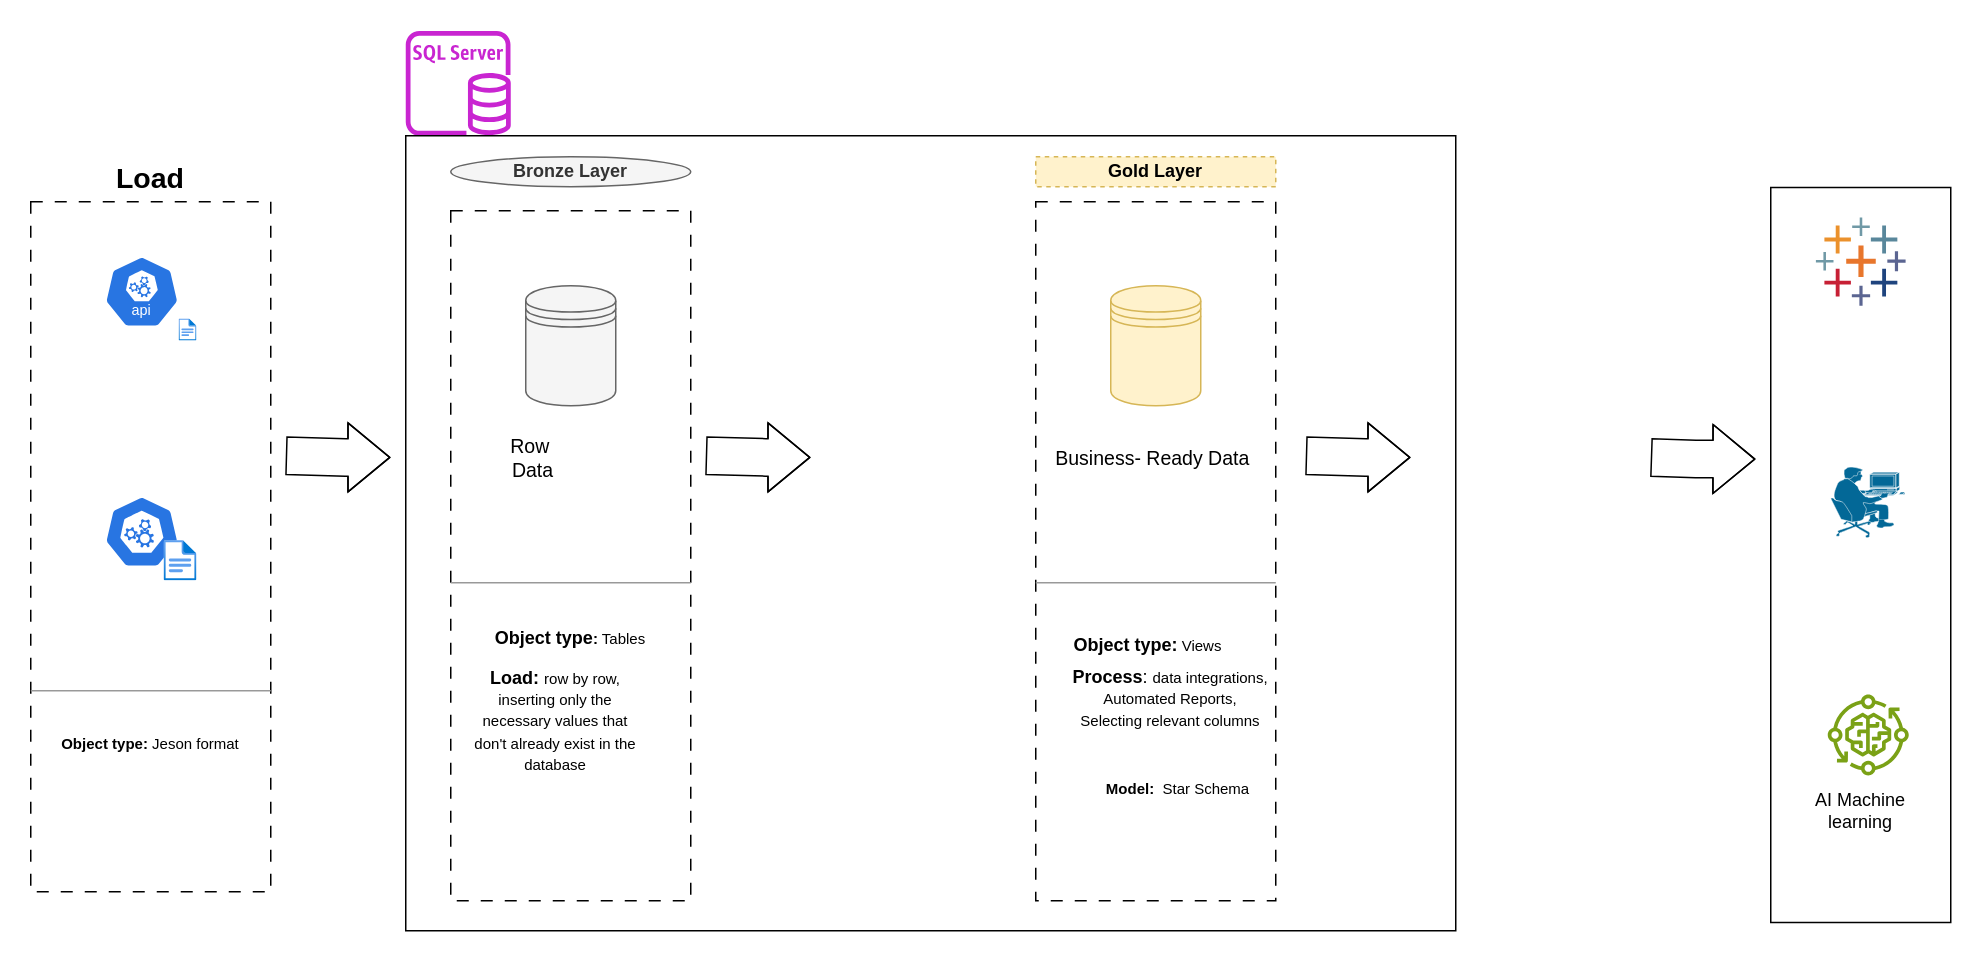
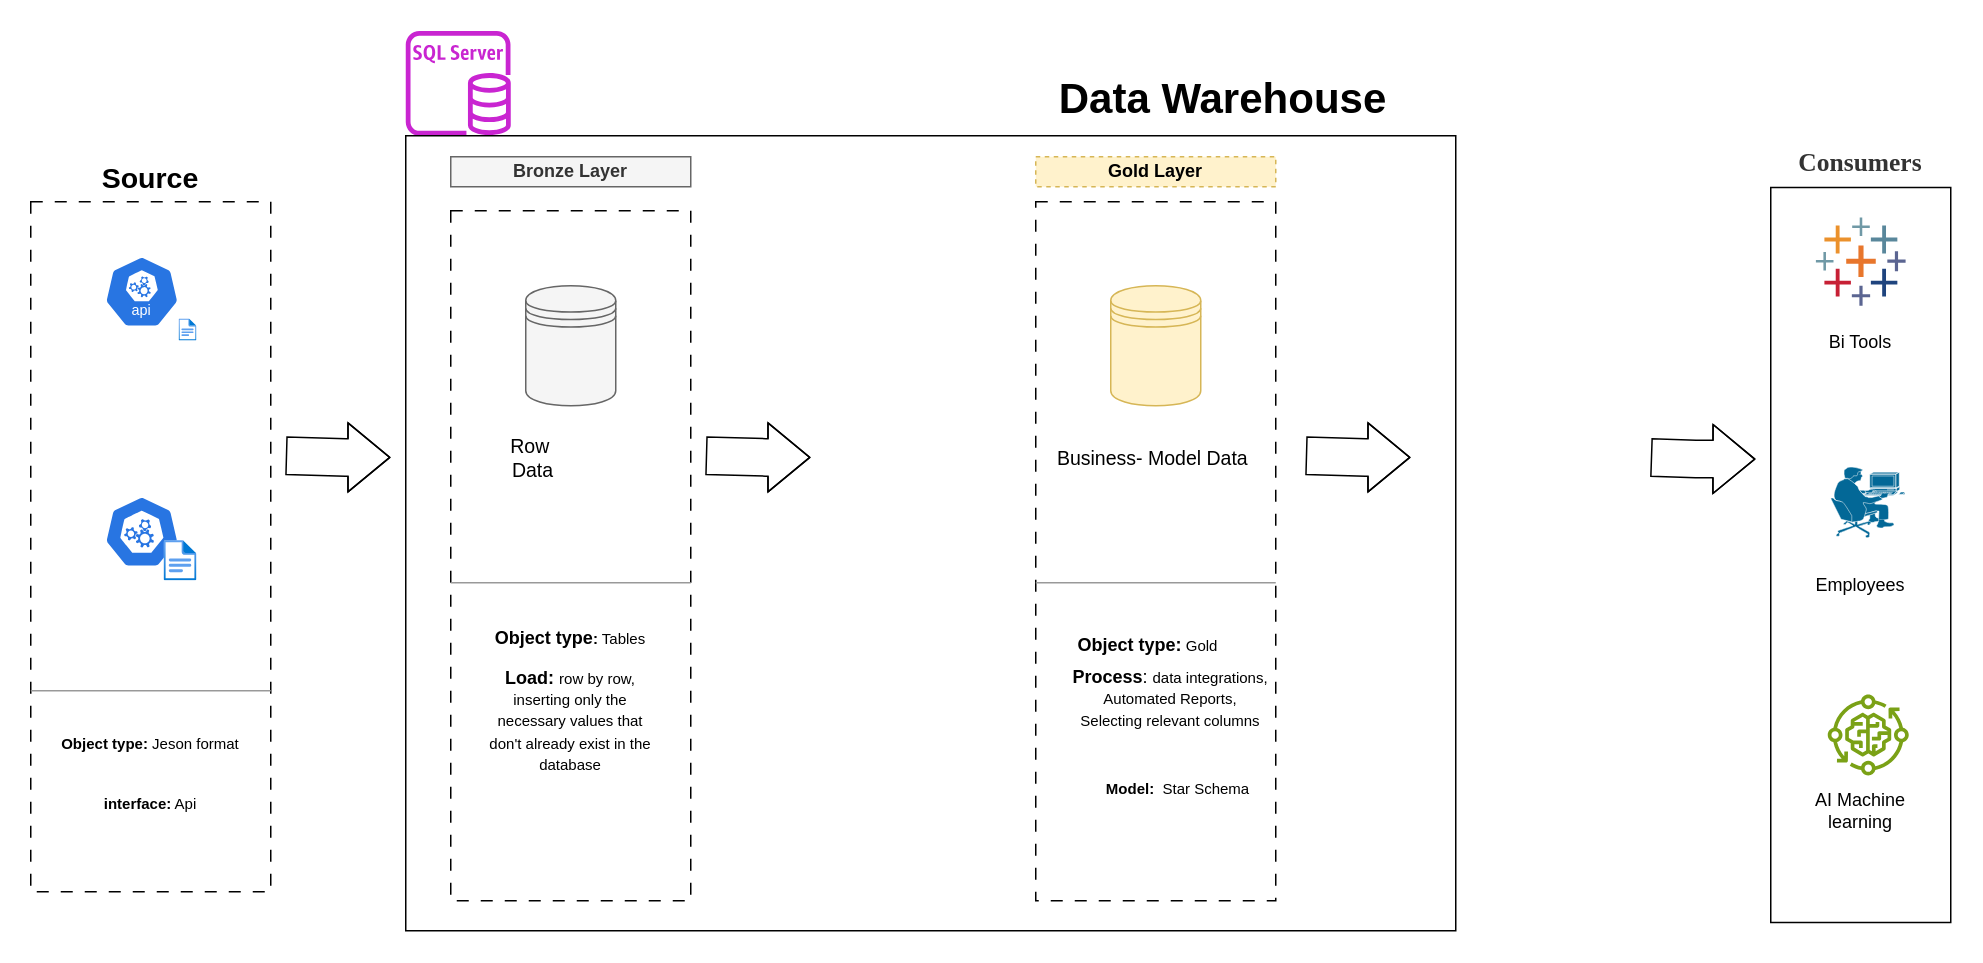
node "Data Warehouse": added
node "Consumers": added
node "Bronze Layer": shape ellipse -> rectangle
node "Load": label "Load" -> "Source"
node "Bi Tools": added
node "Business- Ready Data": label "Business- Ready Data" -> "Business- Model Data"
node "Employees": added
node "Object type: Views": label "Object type: Views" -> "Object type: Gold"
node "Load: row by row, inserting only the necessary values that don't already exist in the database": moved (556, 721) -> (571, 721)
node "interface: Api": added
